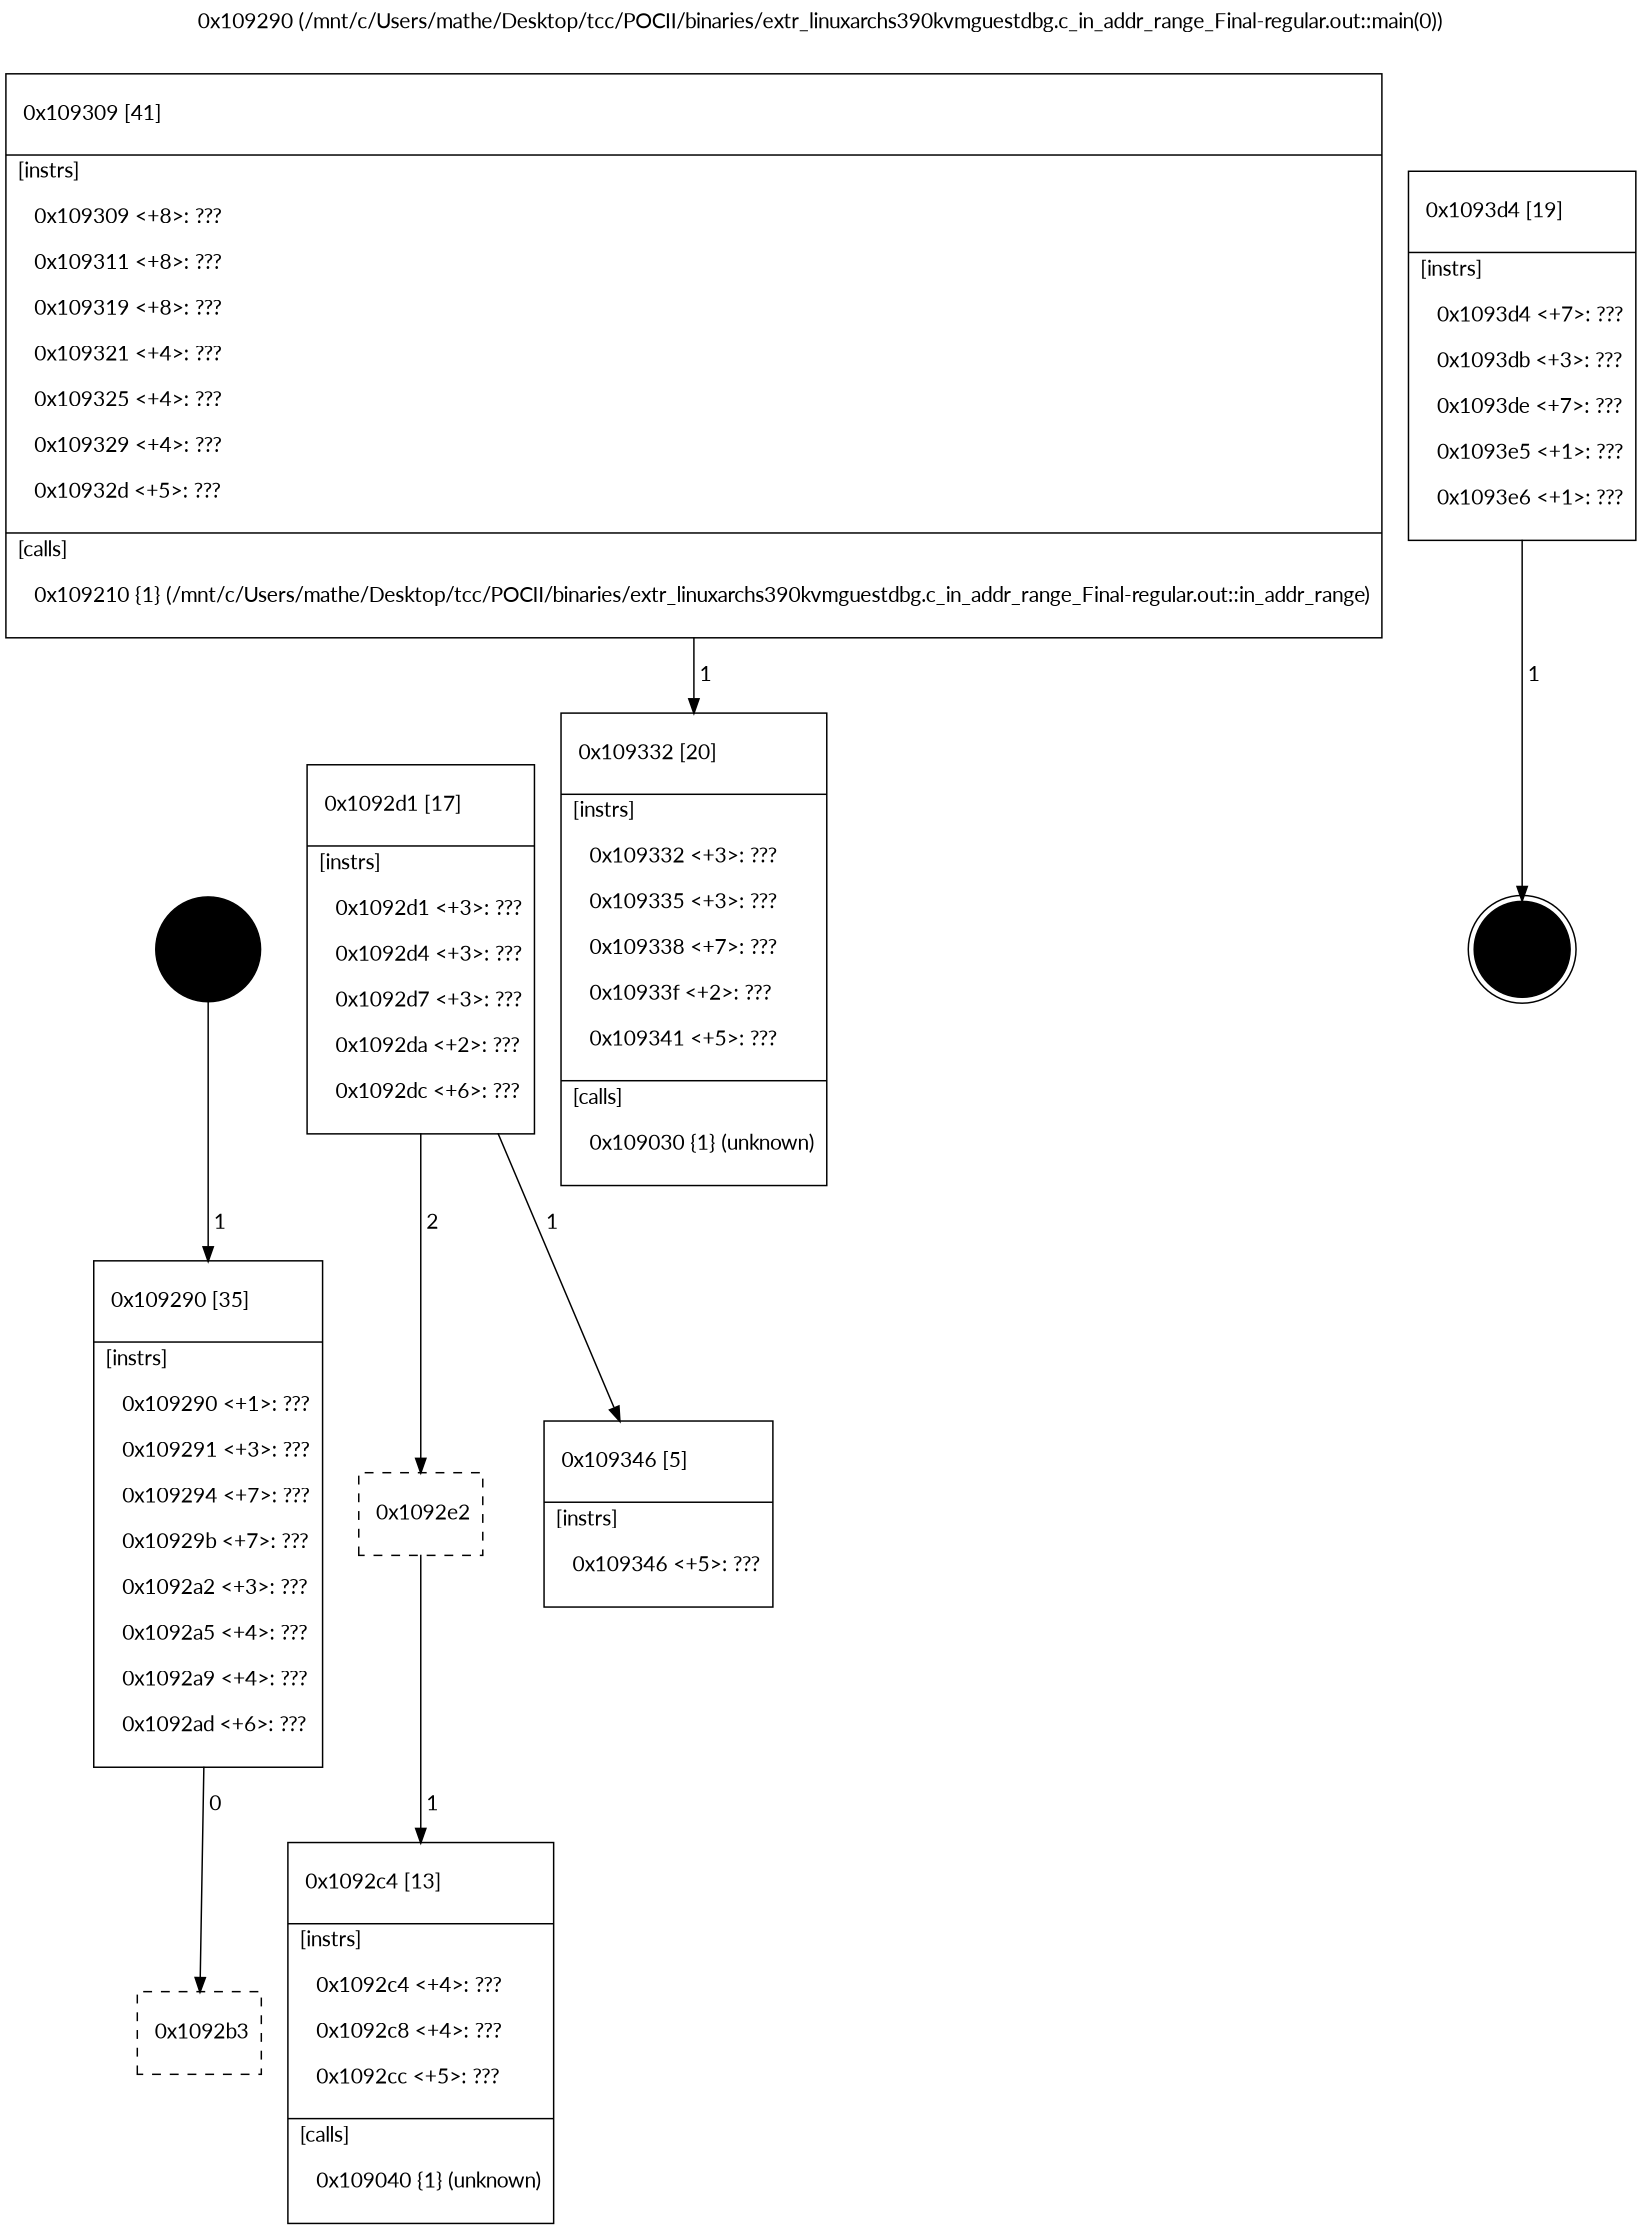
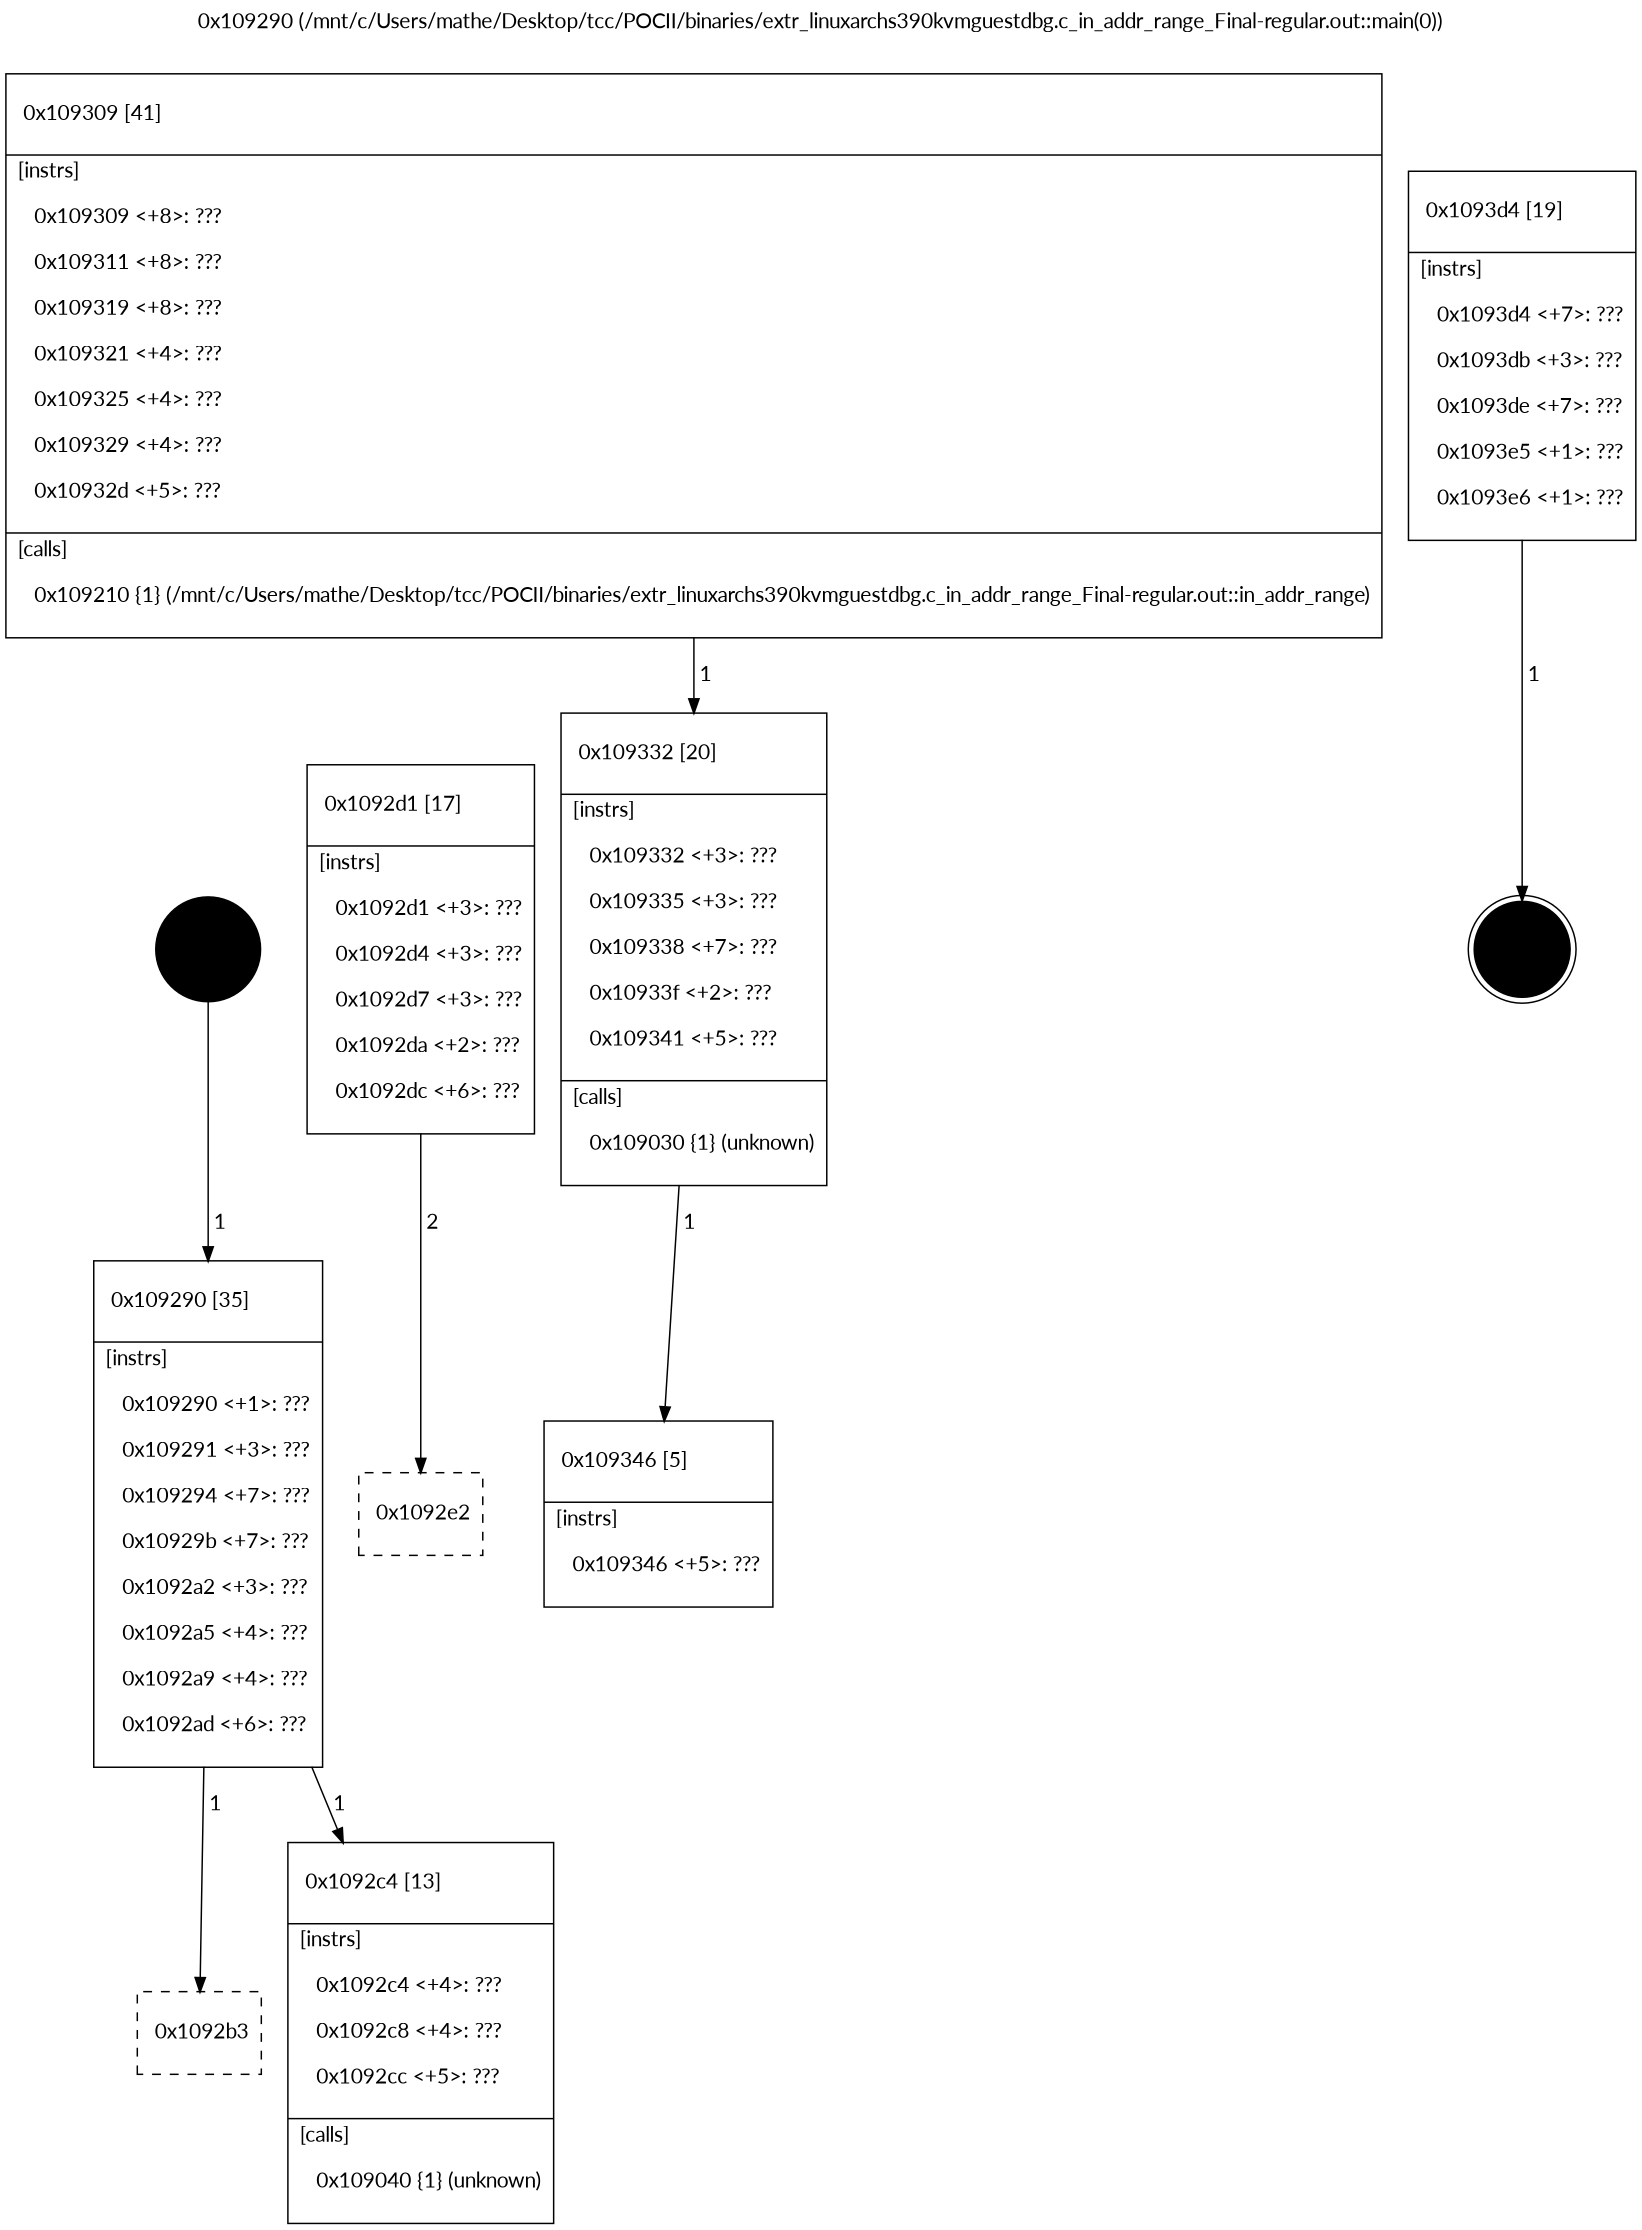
edge "0x1092d1 [17]" -> "0x109346 [5]": now "0x109332 [20]" -> "0x109346 [5]"
edge "0x1092e2" -> "0x1092c4 [13]": now "0x109290 [35]" -> "0x1092c4 [13]"
edge "0x109290 [35]" -> "0x1092b3": label " 0" -> " 1"
